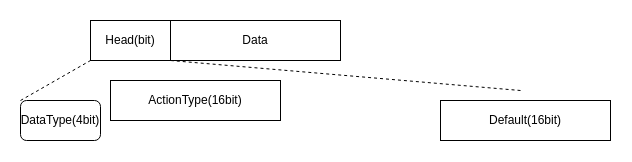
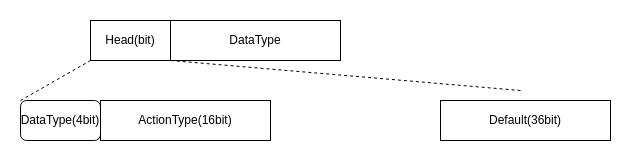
node "Data": label "Data" -> "DataType"
node "ActionType(16bit)": moved (196, 101) -> (186, 121)
node "Default(16bit)": label "Default(16bit)" -> "Default(36bit)"
